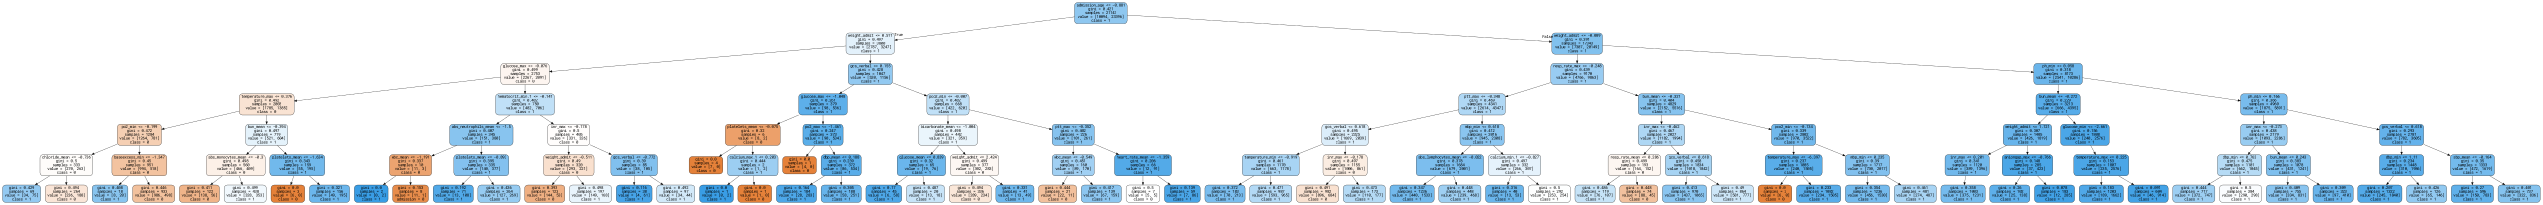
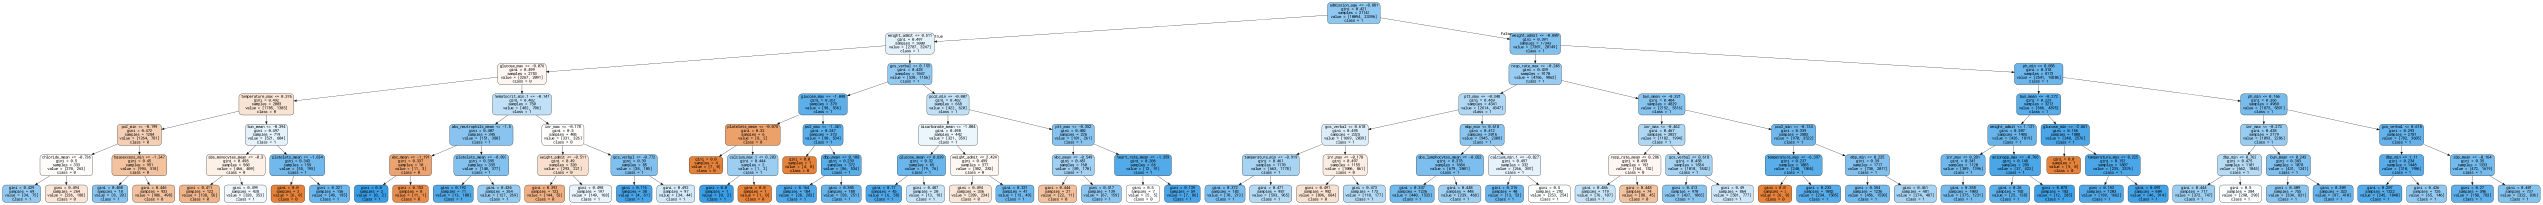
node "gini = 0.0 samples = 1 value = [5, 0] class = 0": added
node "gini = 0.153 samples = 8 value = [11, 1] admission = 0": label "gini = 0.153 samples = 8 value = [11, 1] admission = 0" -> "gini = 0.153 samples = 8 value = [11, 1] class = 0"
